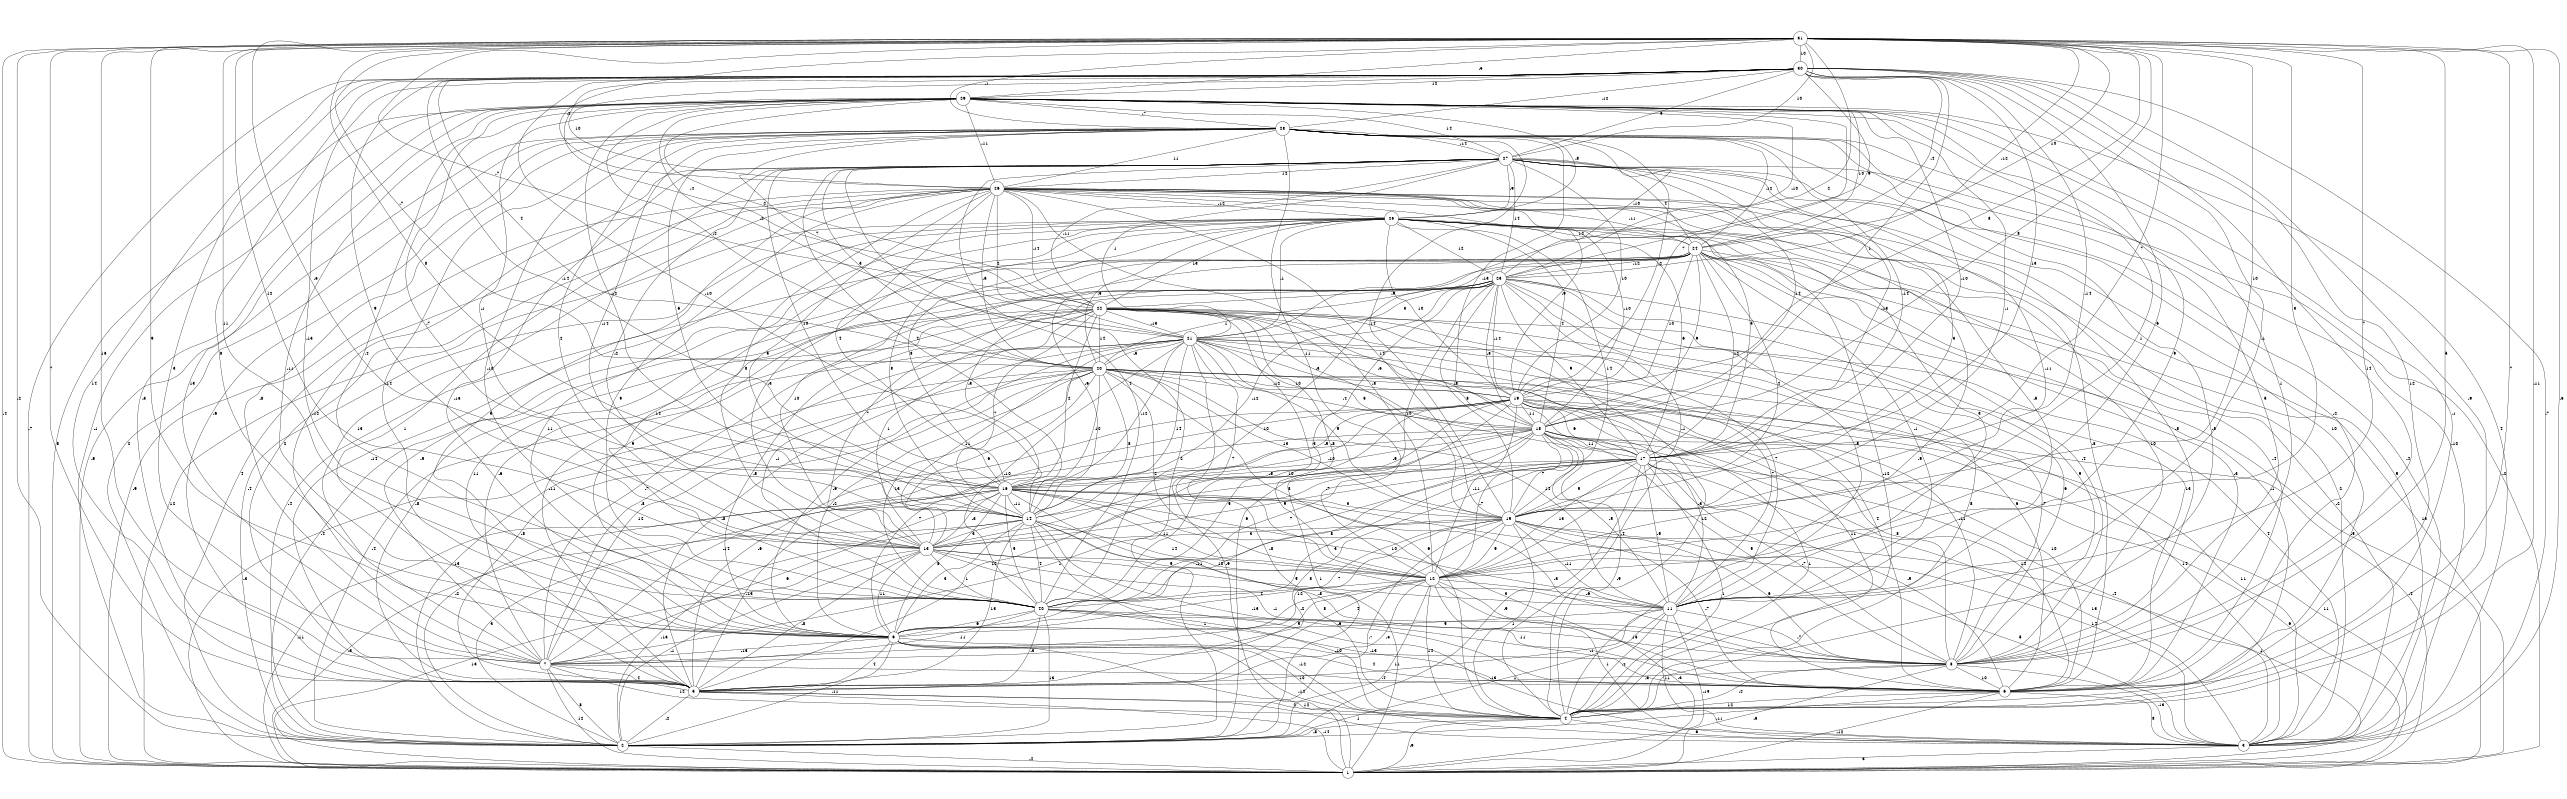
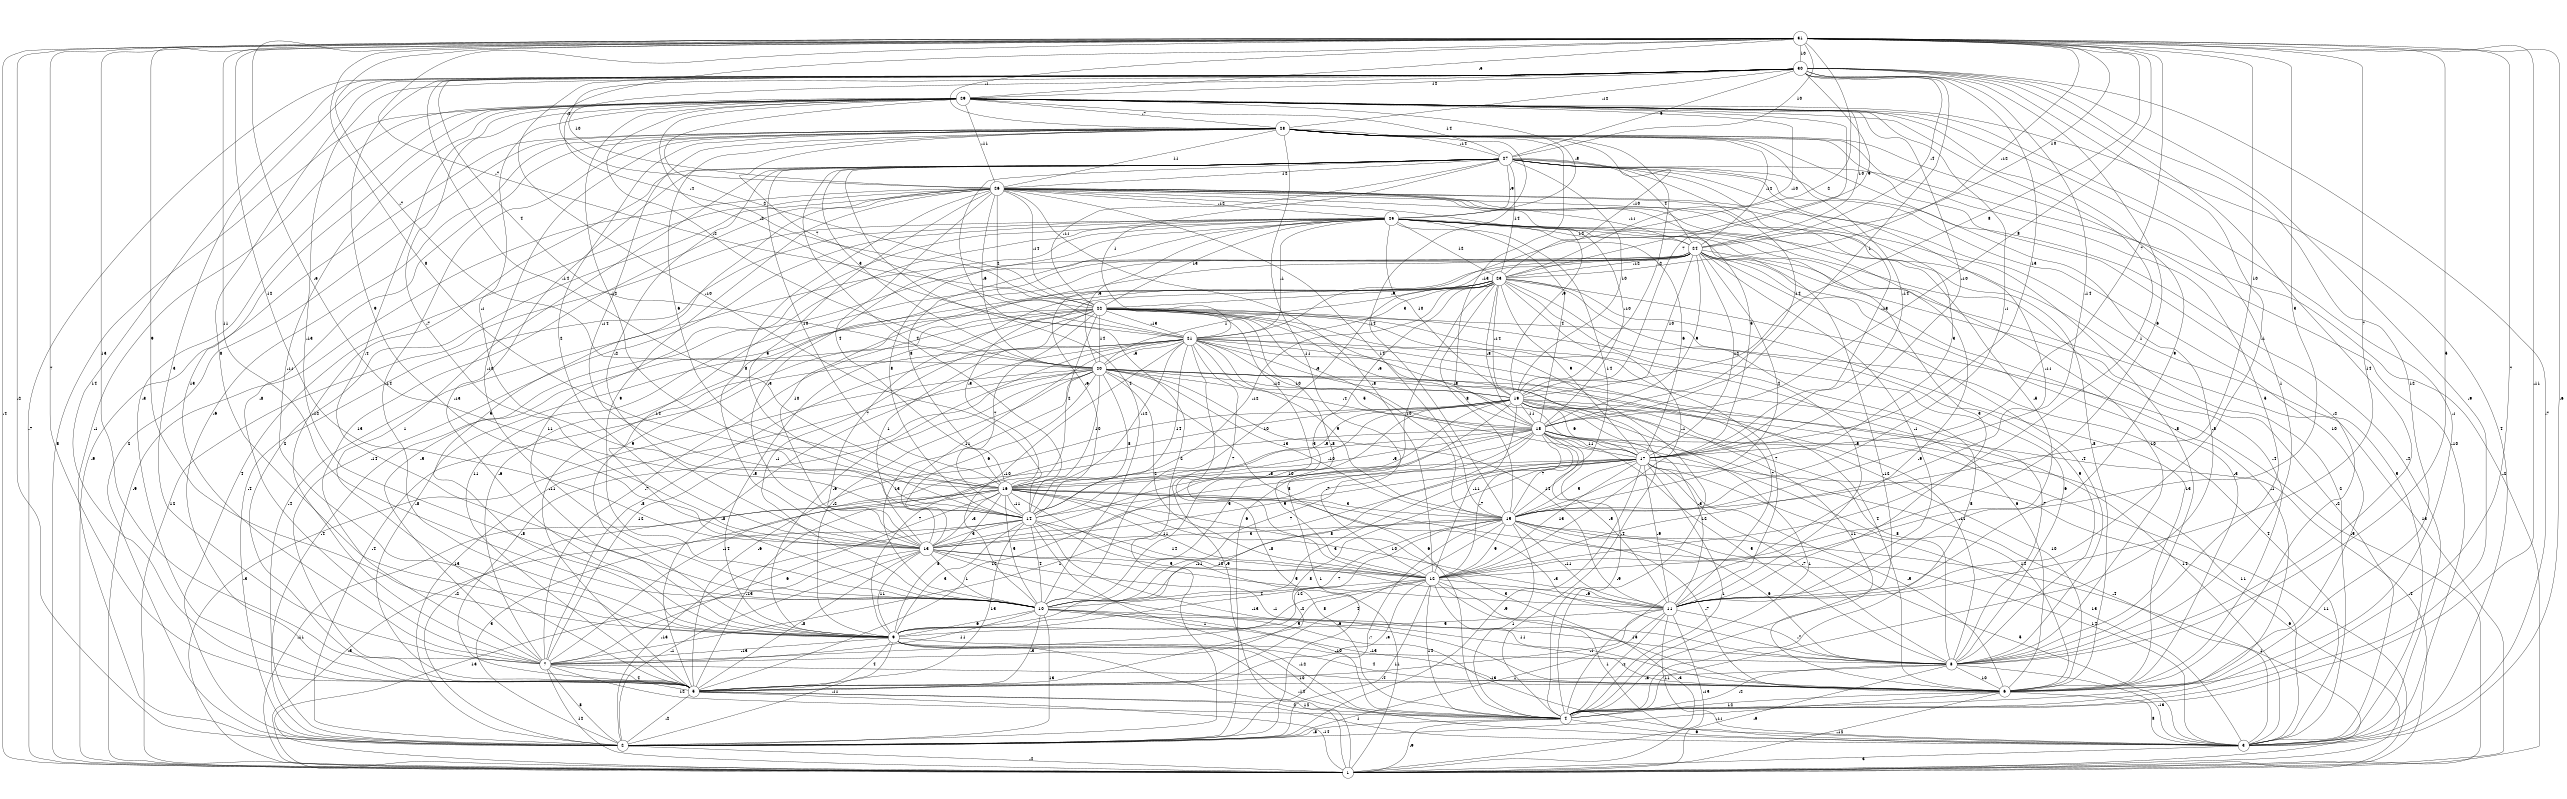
node "40": label "40" -> "10"
edge "14" -- "8": removed, label "-8"
